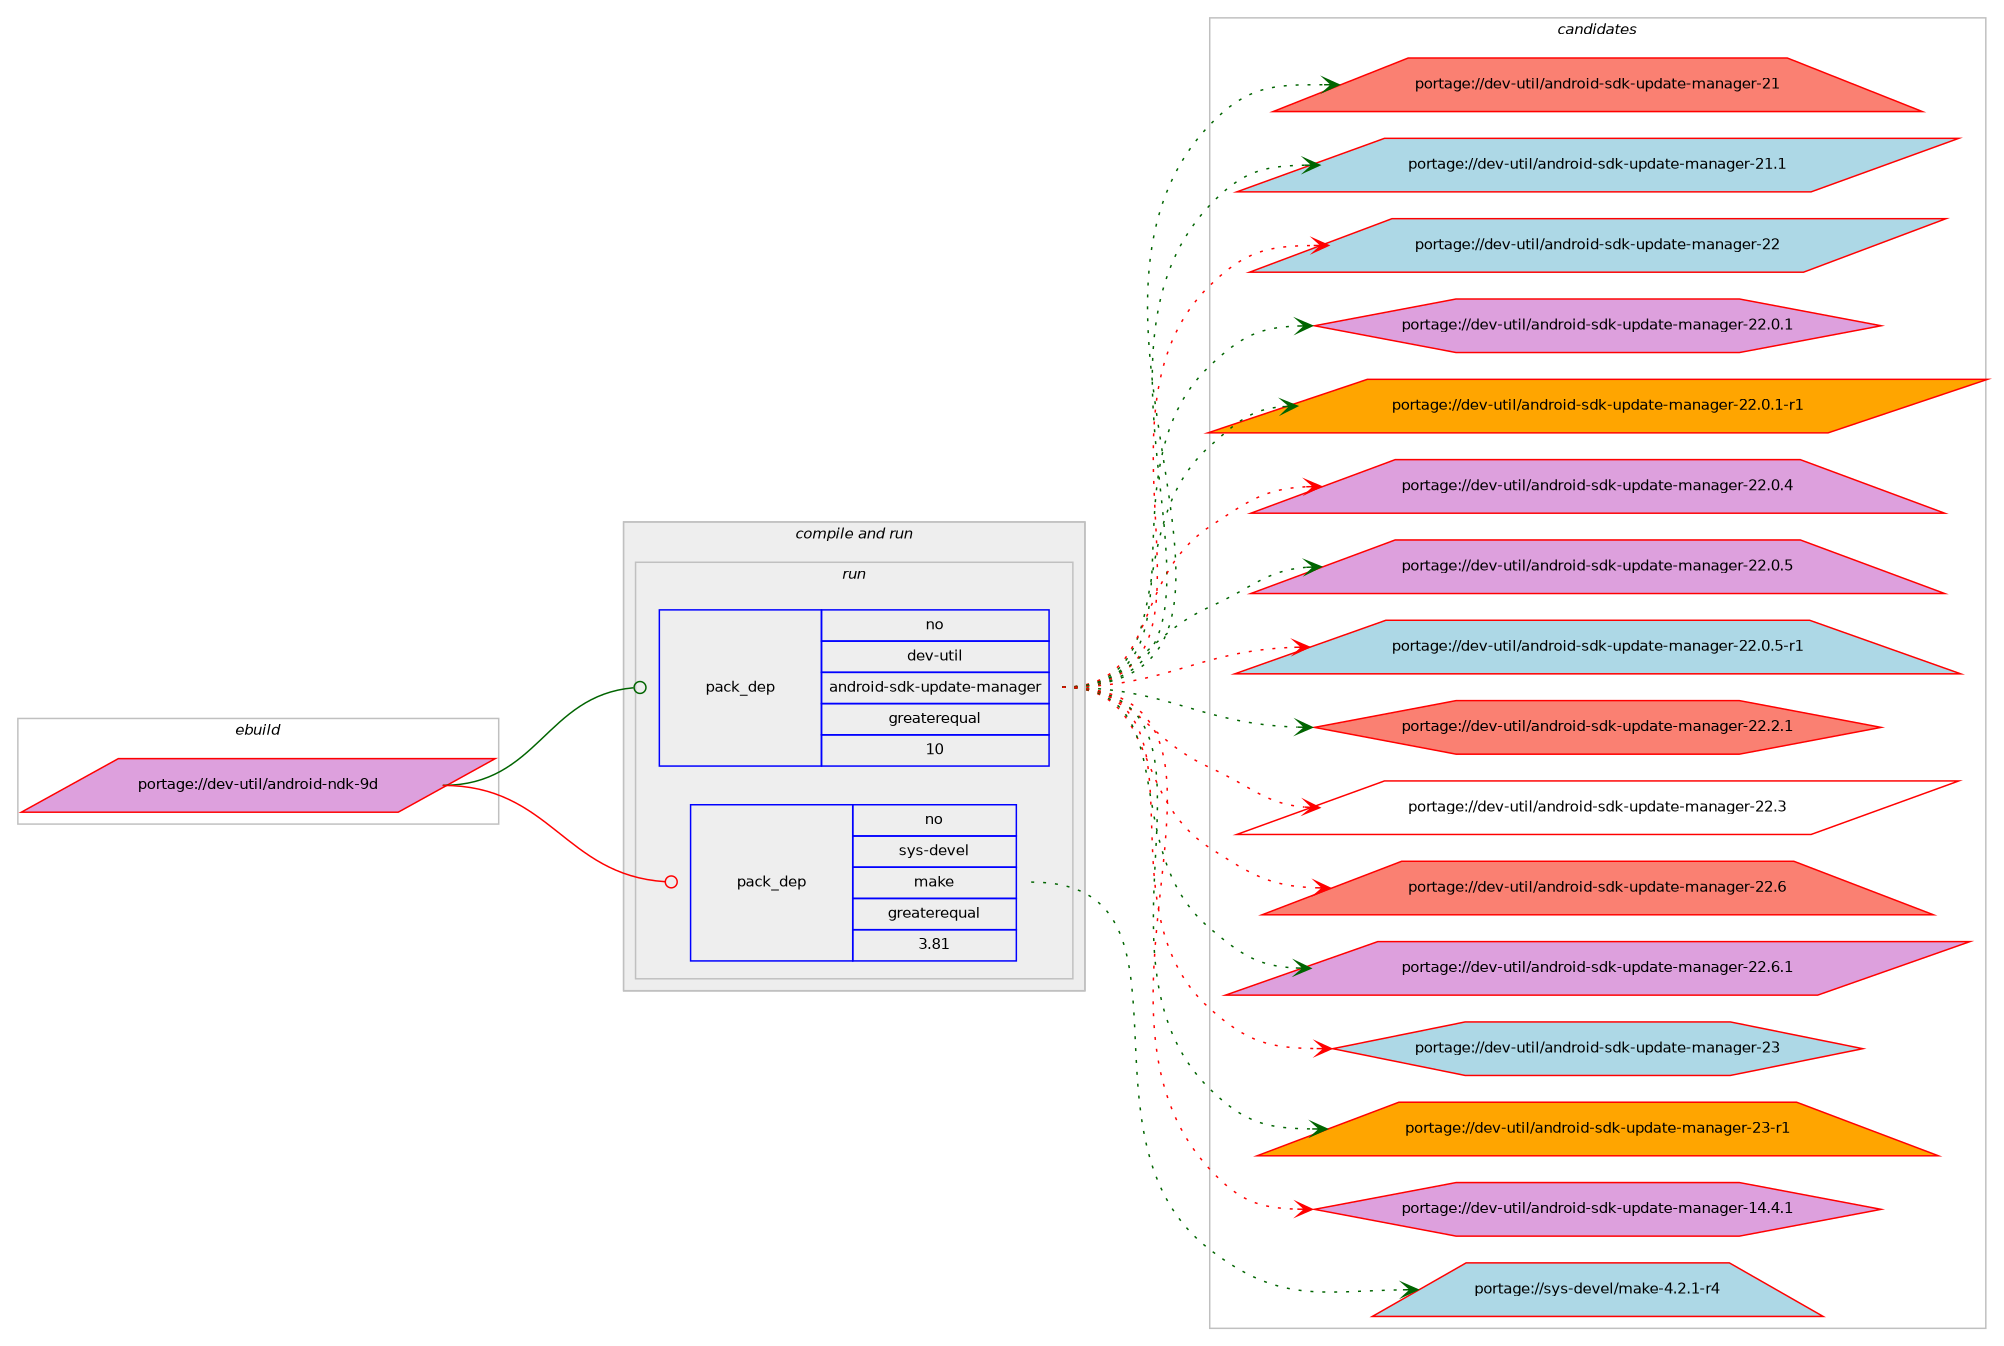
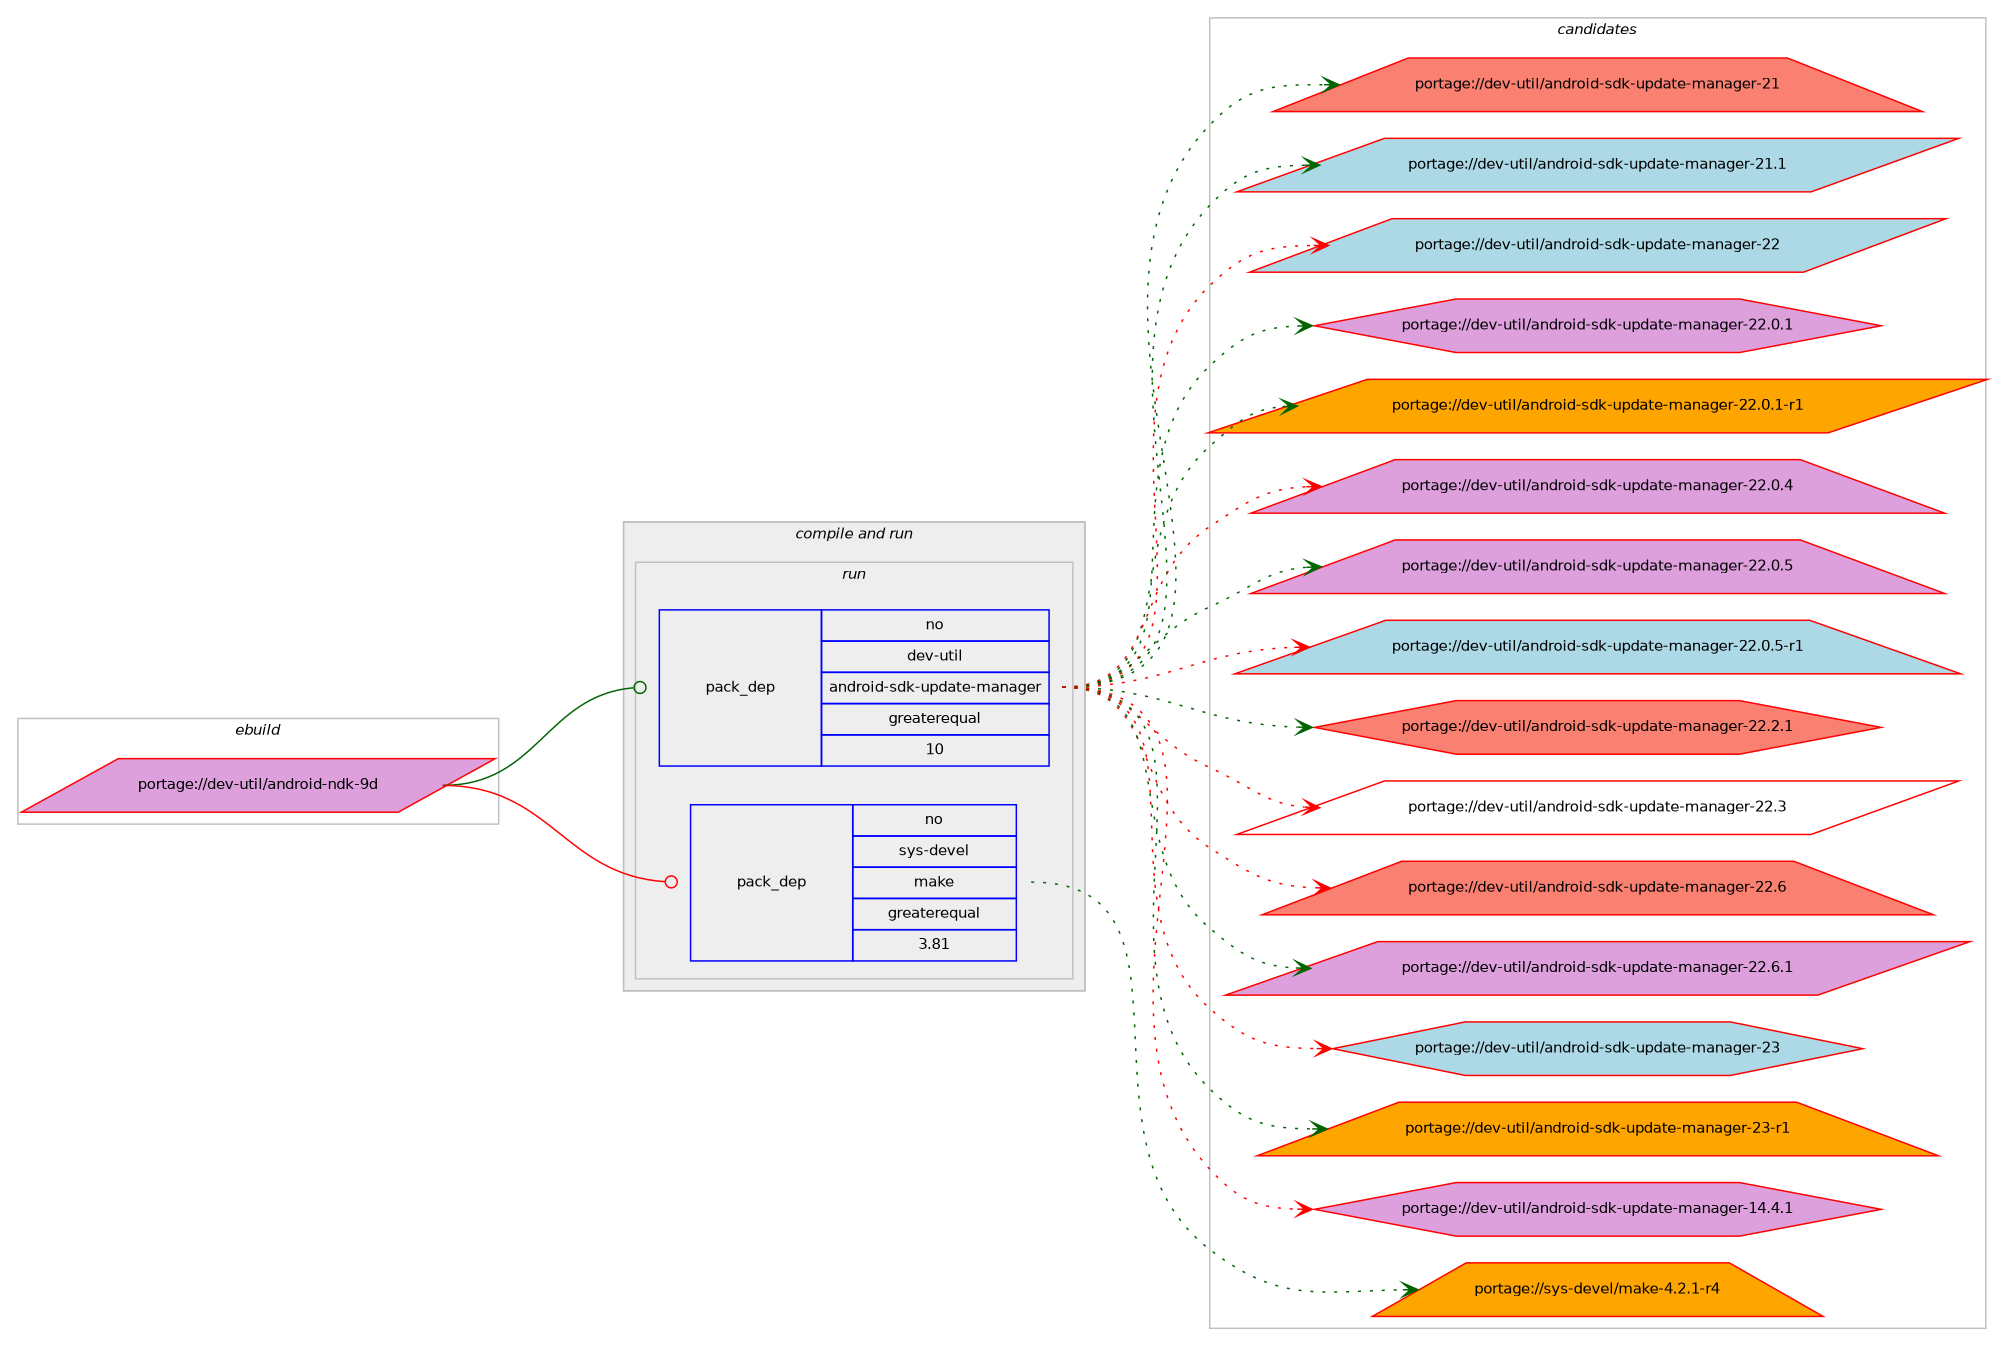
node "portage://sys-devel/make-4.2.1-r4": fillcolor lightblue -> orange
